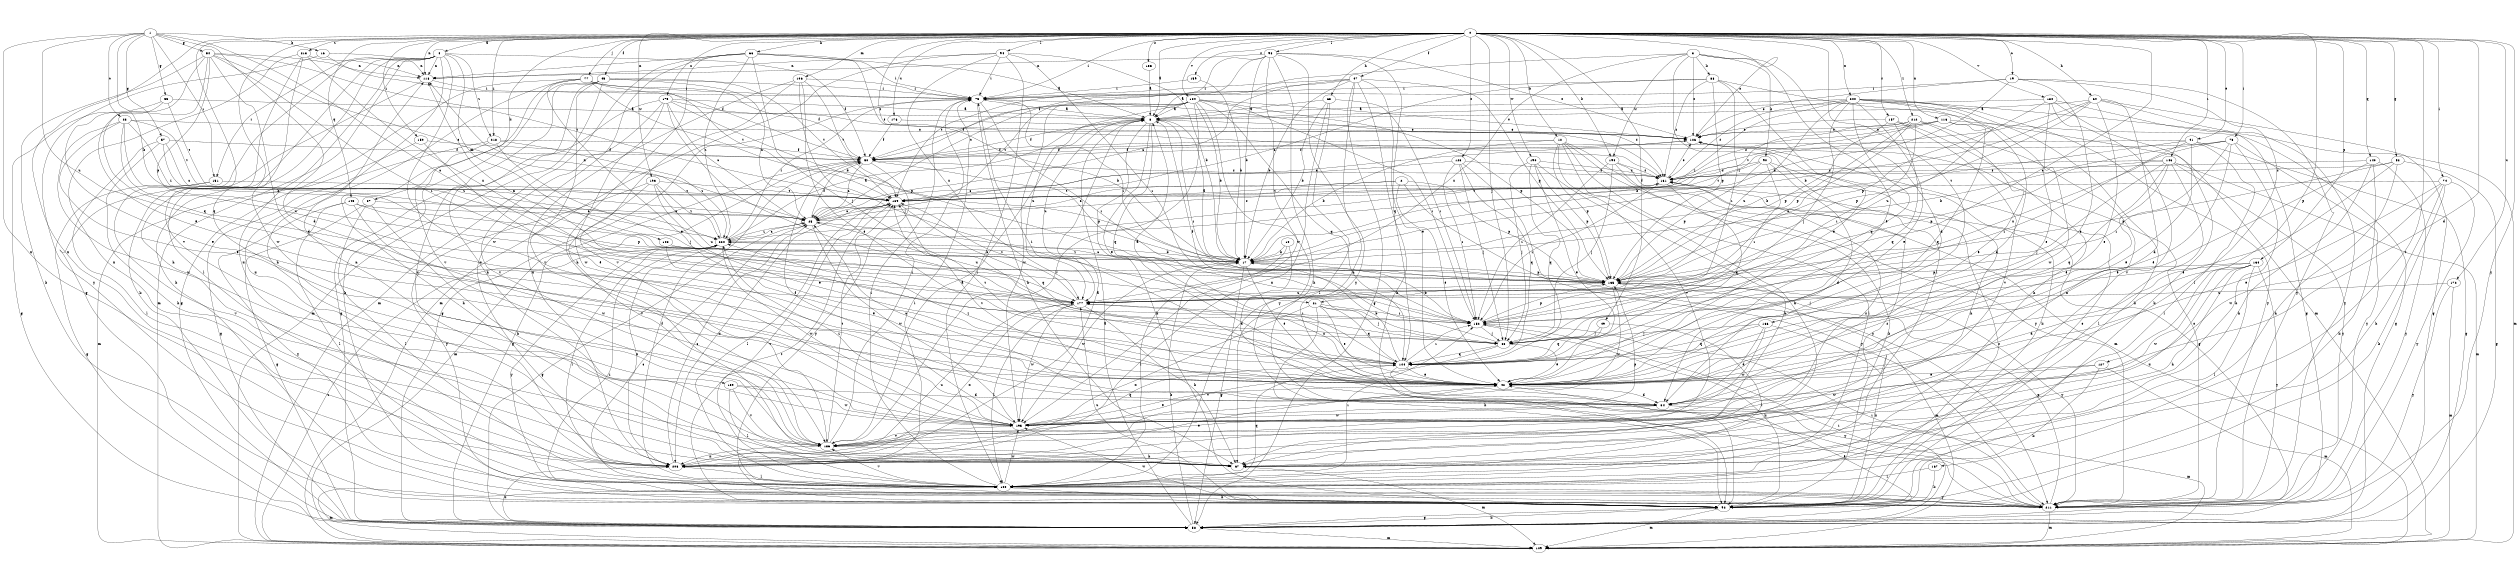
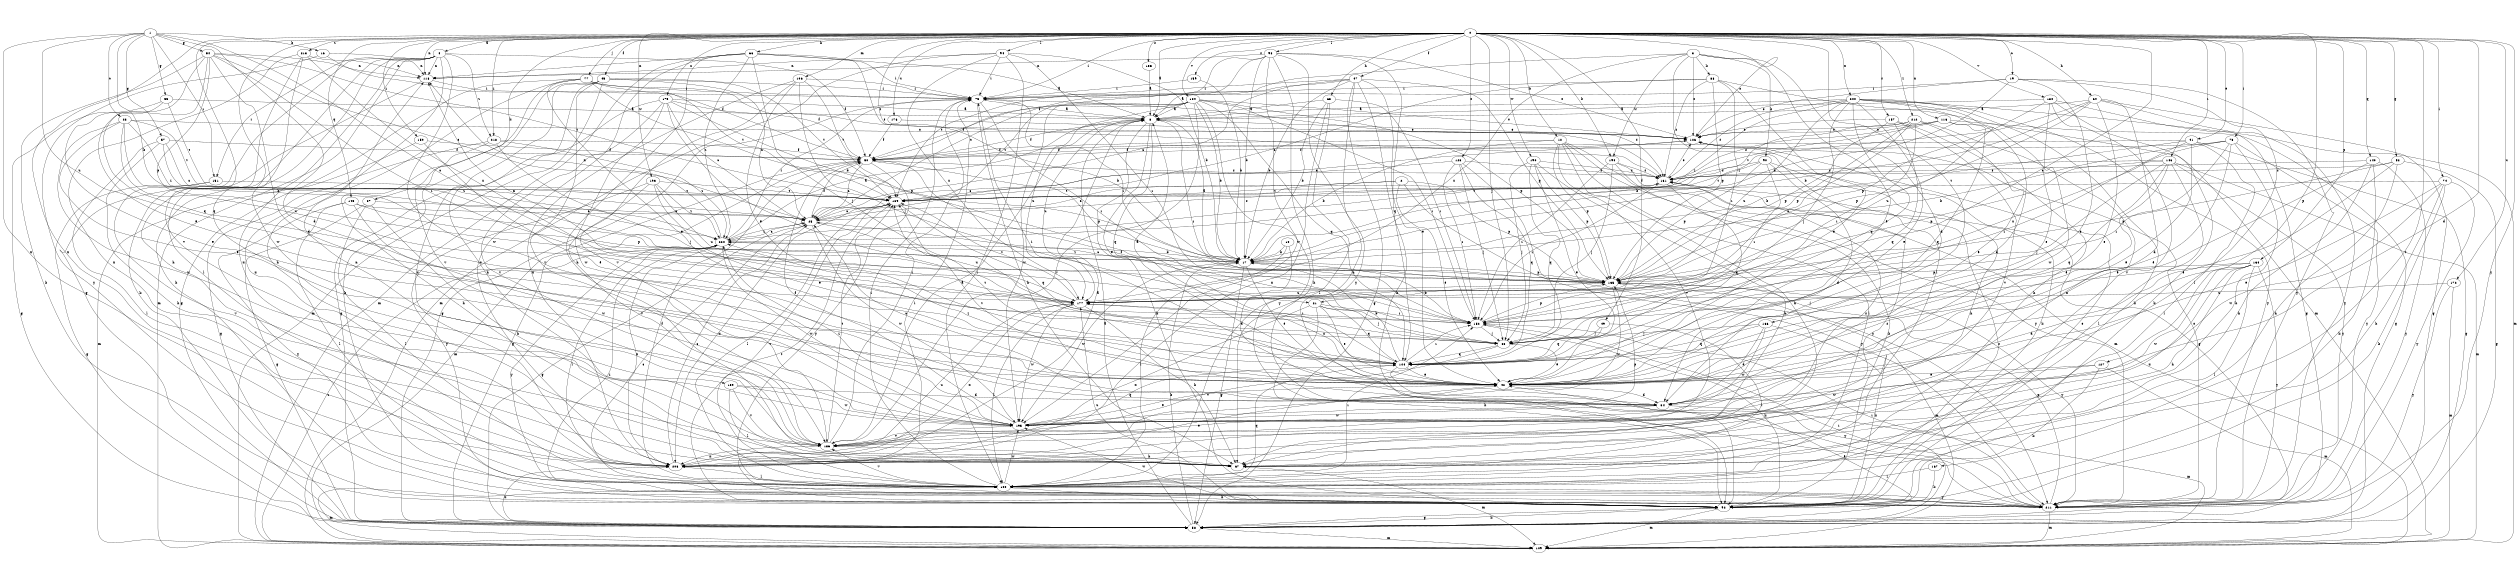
node "108": removed
edge "83" -> "8": now "83" -> "50"
edge "106" -> "42": now "106" -> "144"
